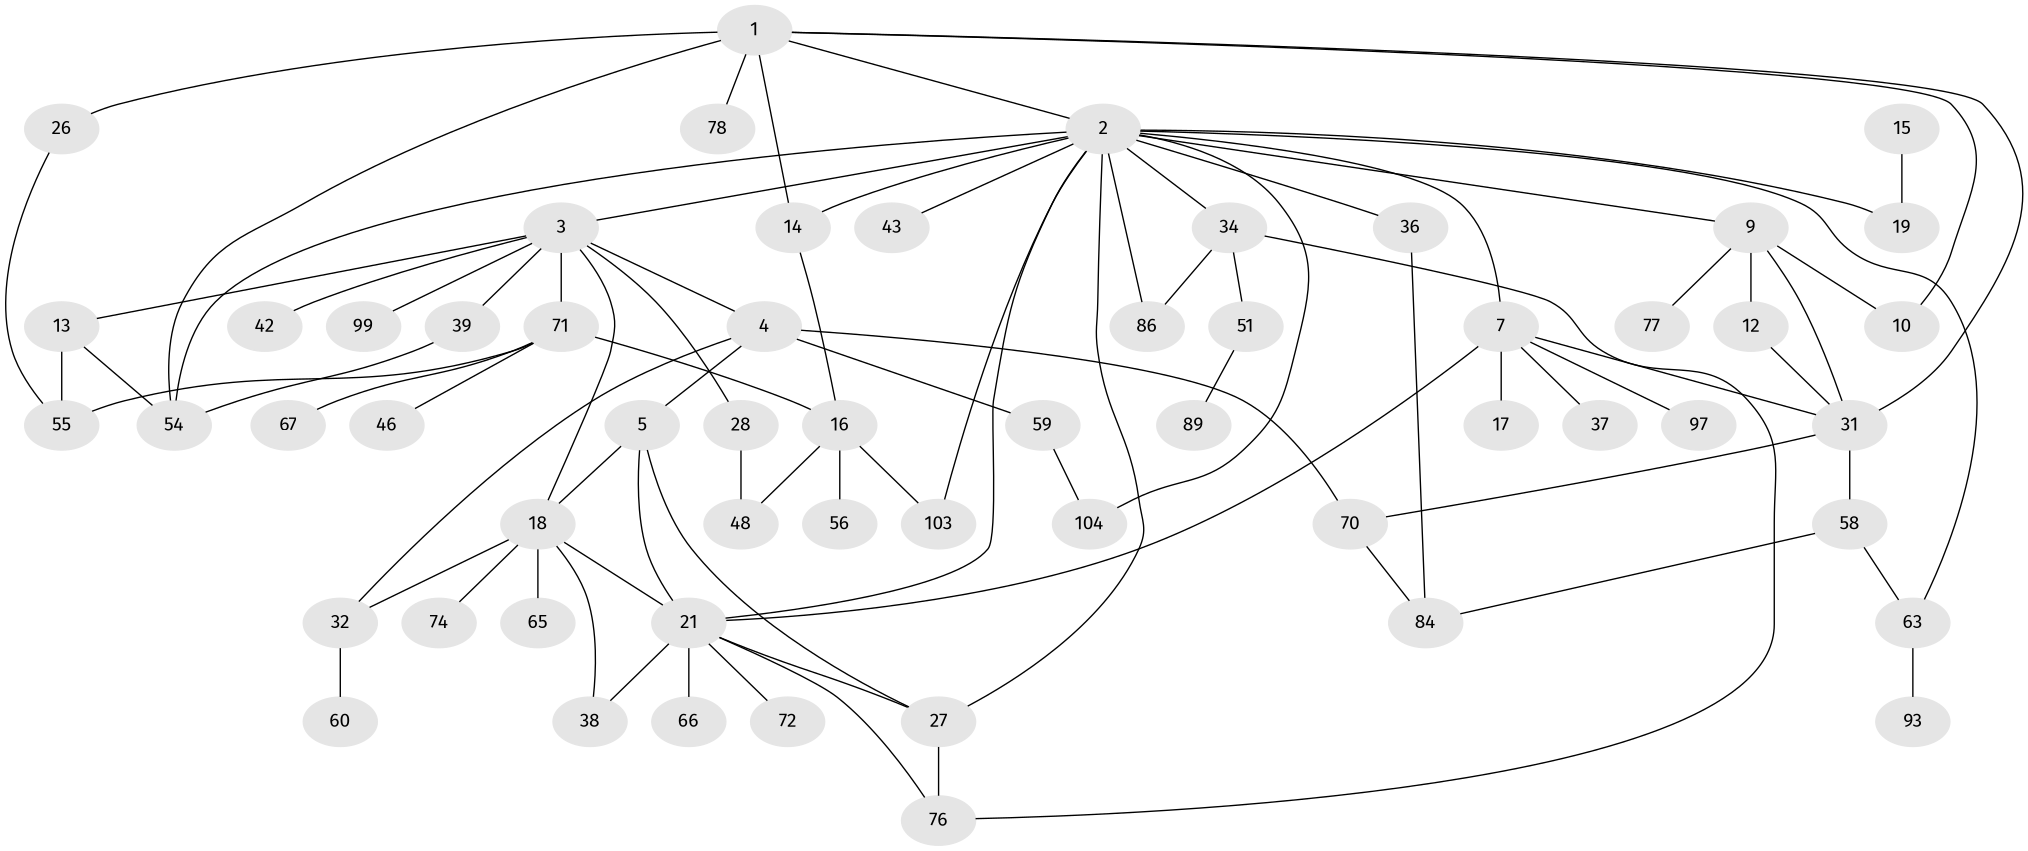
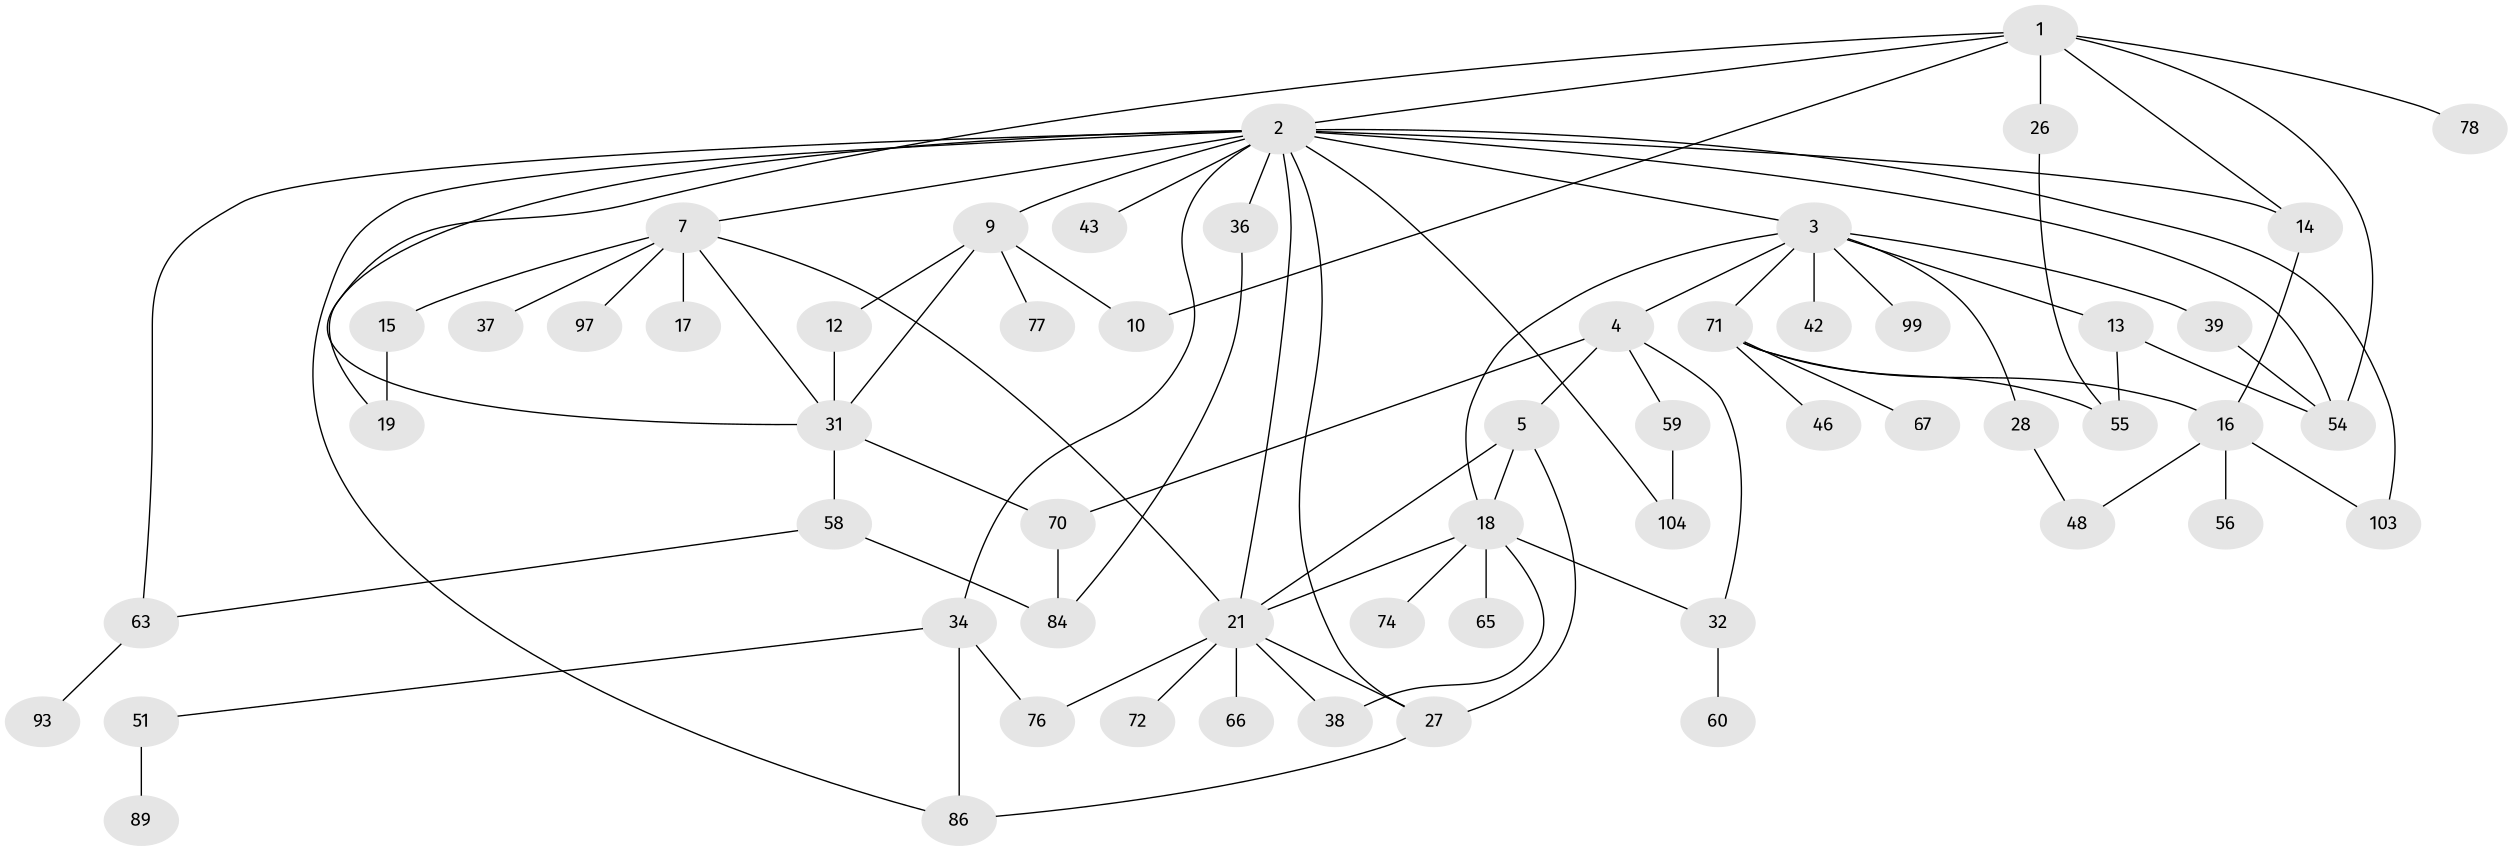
edge "7" -- "15": added
edge "27" -- "76": now "27" -- "86"
